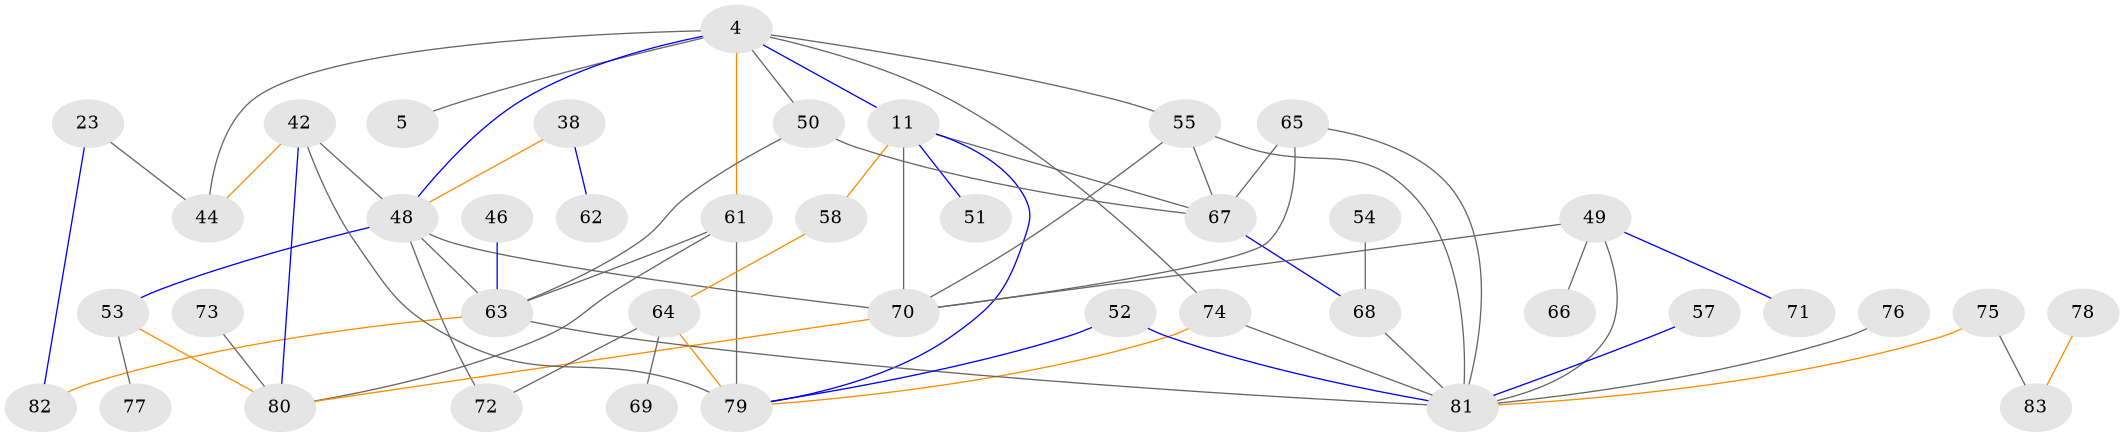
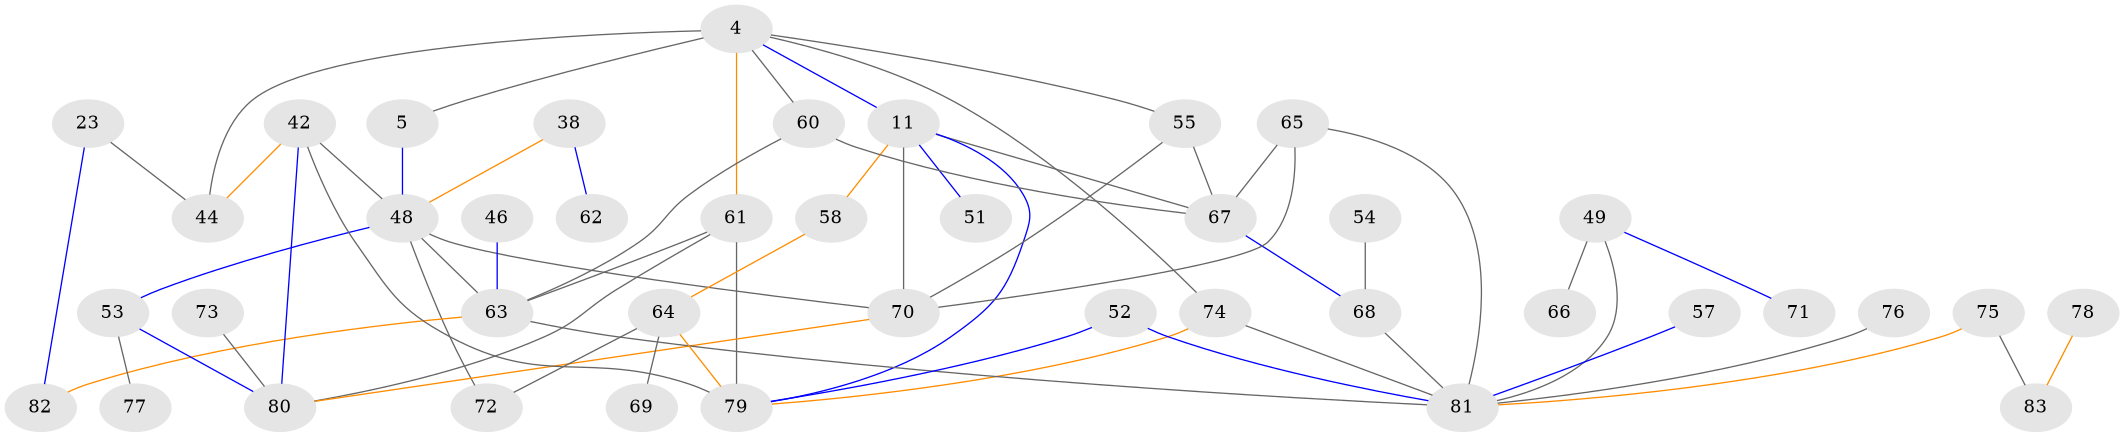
edge "4" -- "48": now "5" -- "48"
node "50": label "50" -> "60"
edge "55" -- "81": removed
edge "49" -- "70": removed
edge "53" -- "80": color darkorange -> blue
